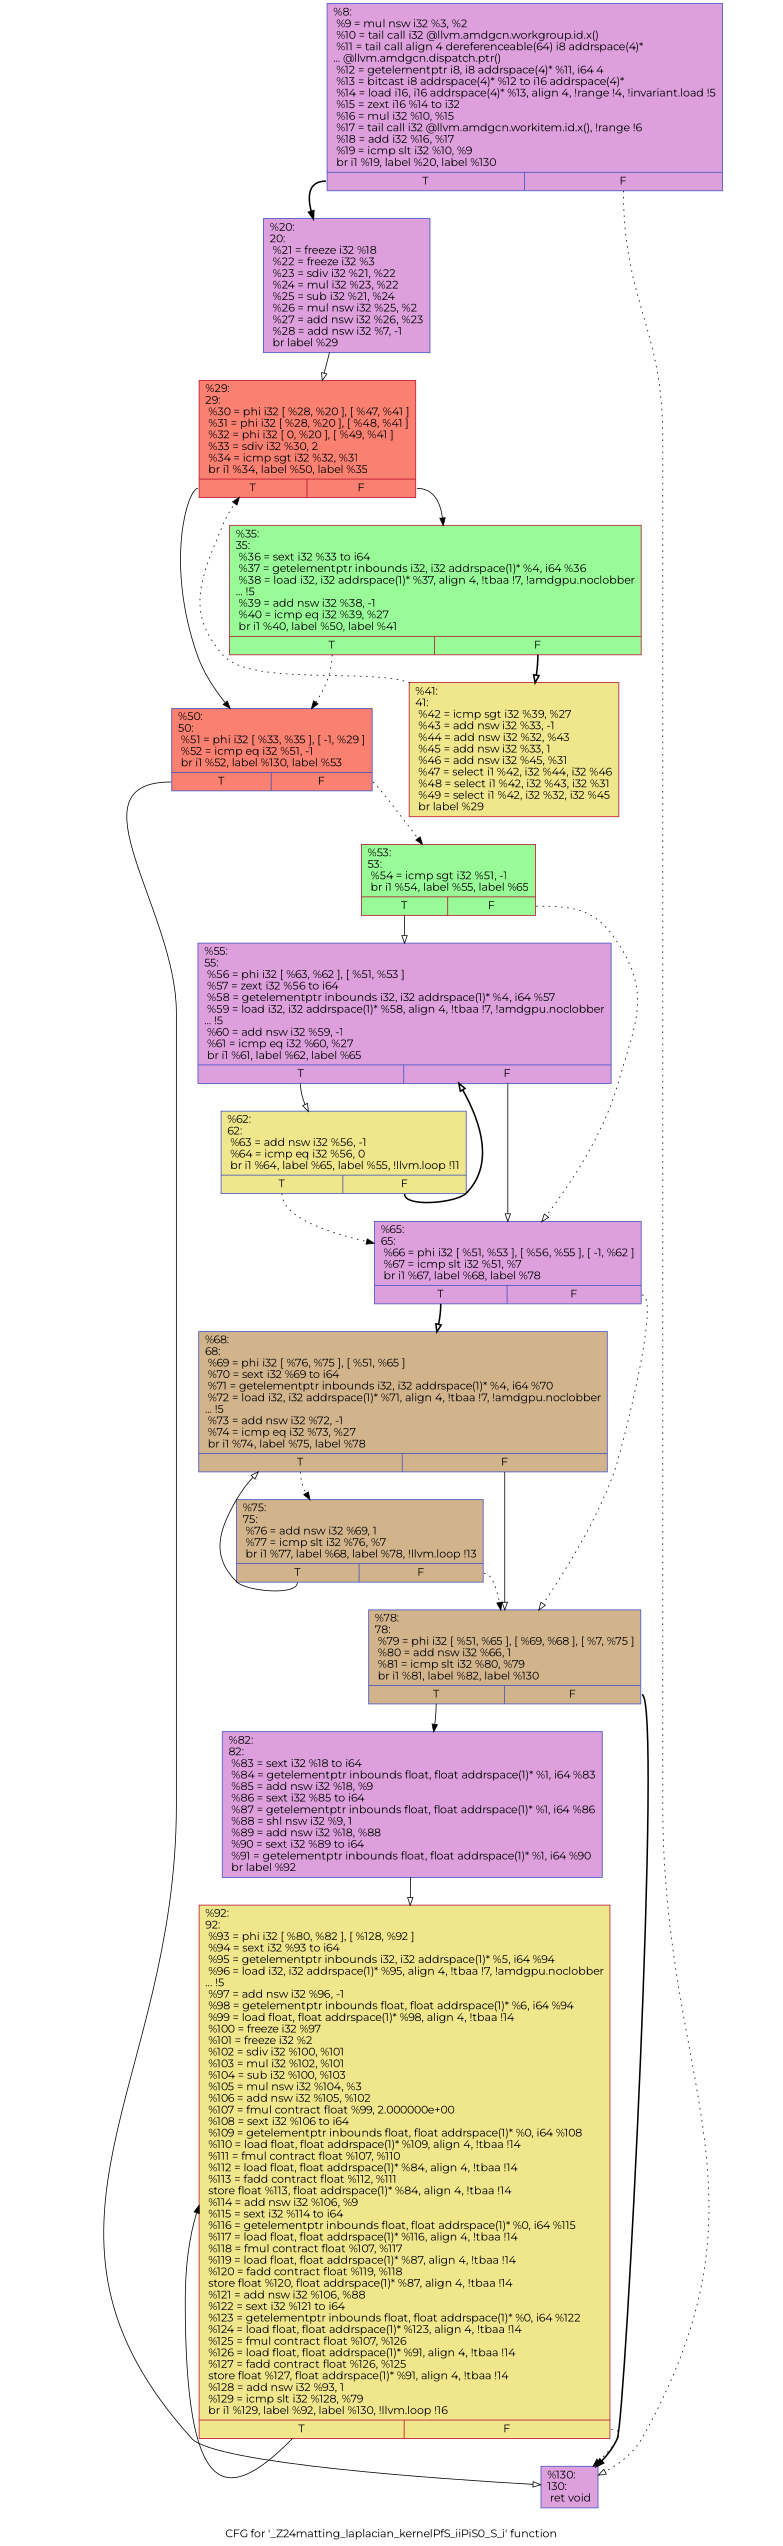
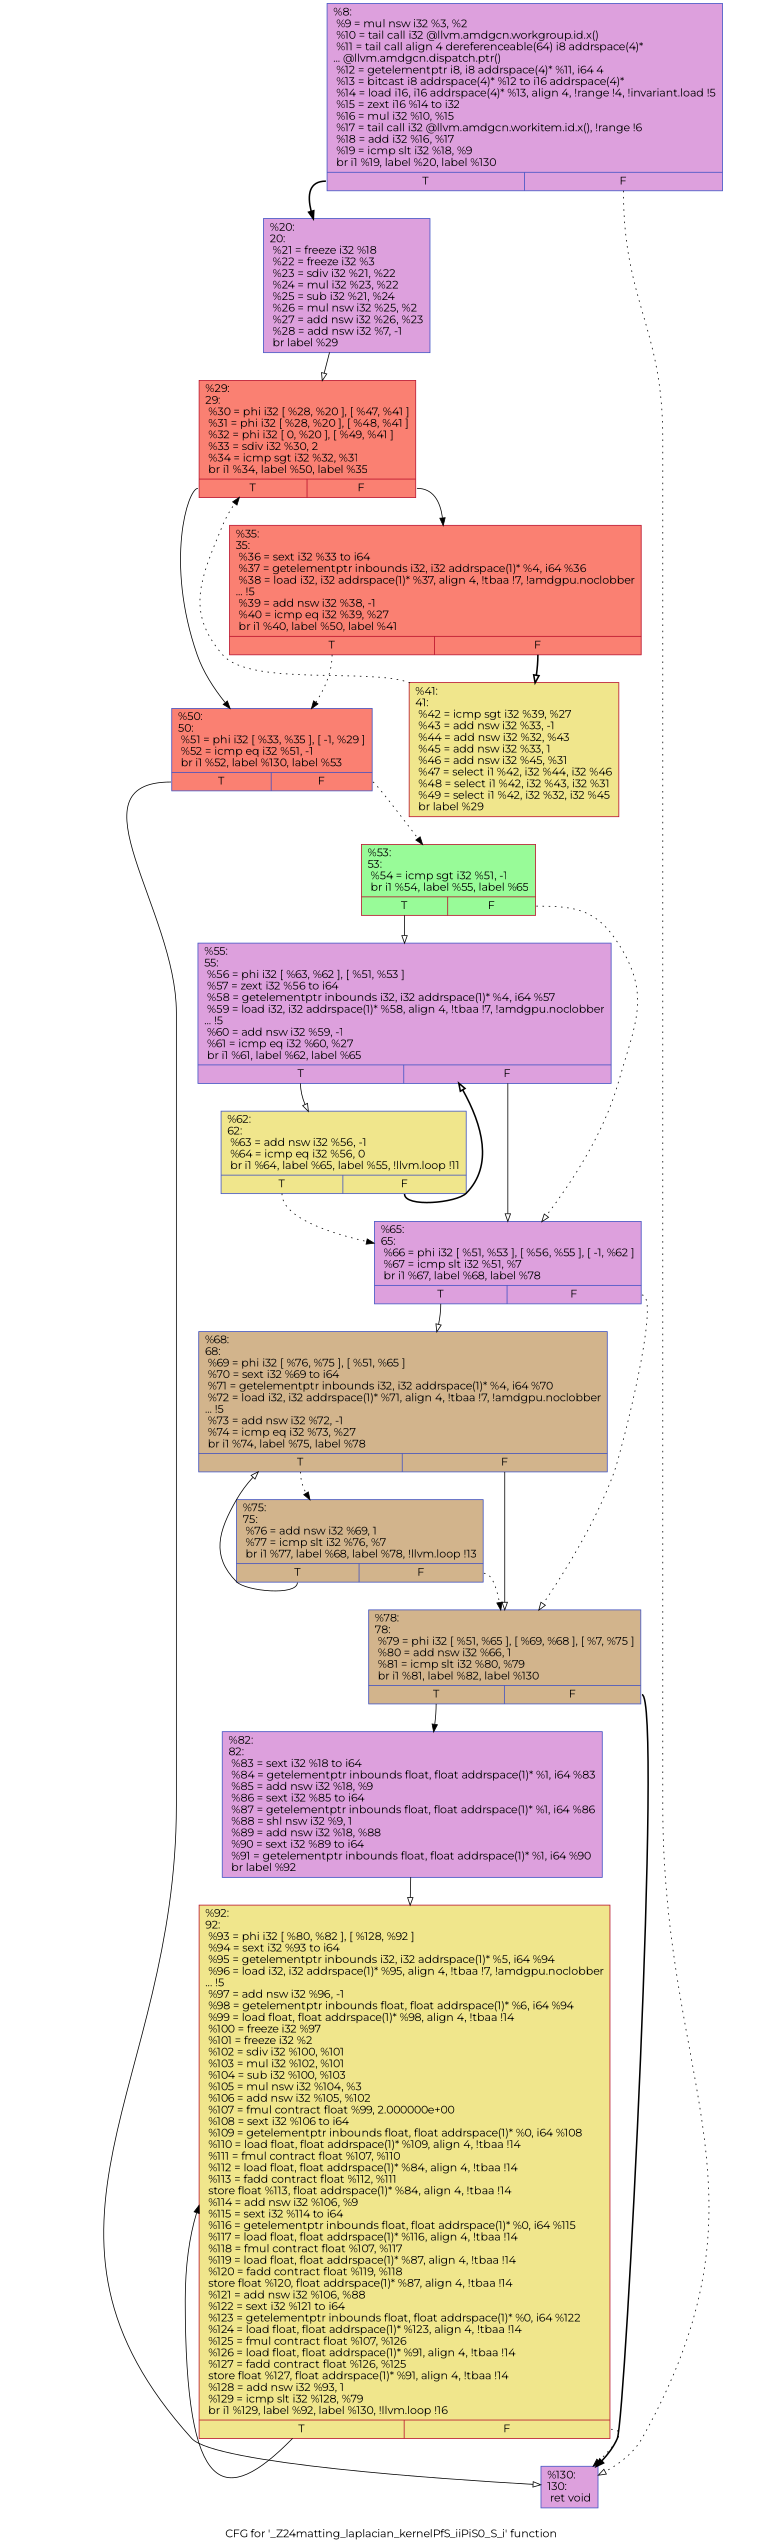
node "%8:": text "%19 = icmp slt i32 %10, %9" -> "%19 = icmp slt i32 %18, %9"
node "%35:": fillcolor palegreen -> salmon
edge "%65:" -> "%68:": style bold -> solid
